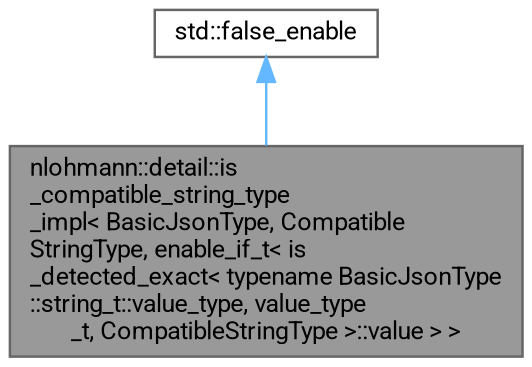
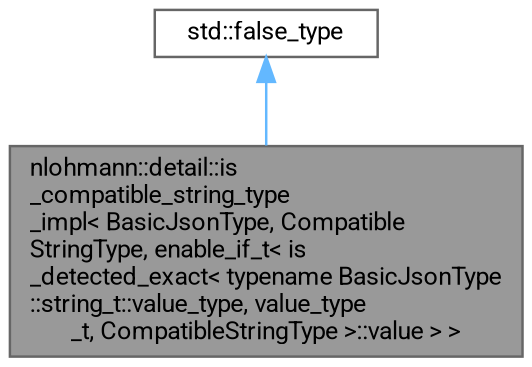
node "std::false_enable": label "std::false_enable" -> "std::false_type"
